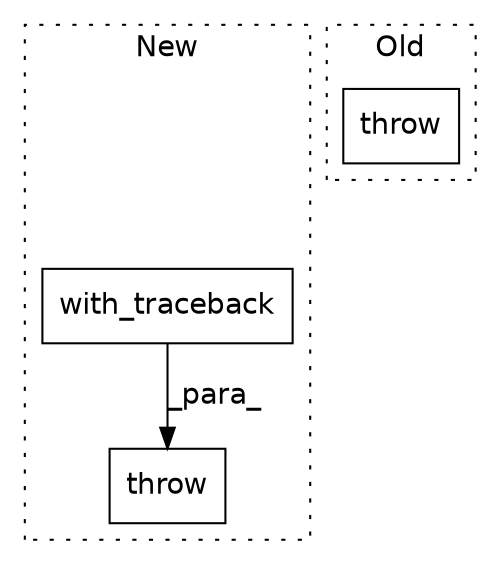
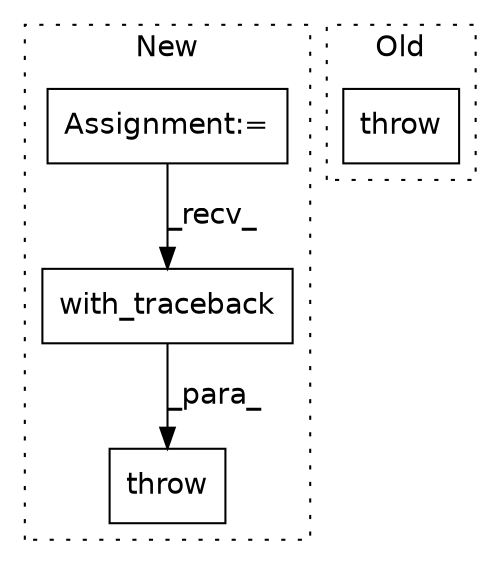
node "Assignment:=": added
